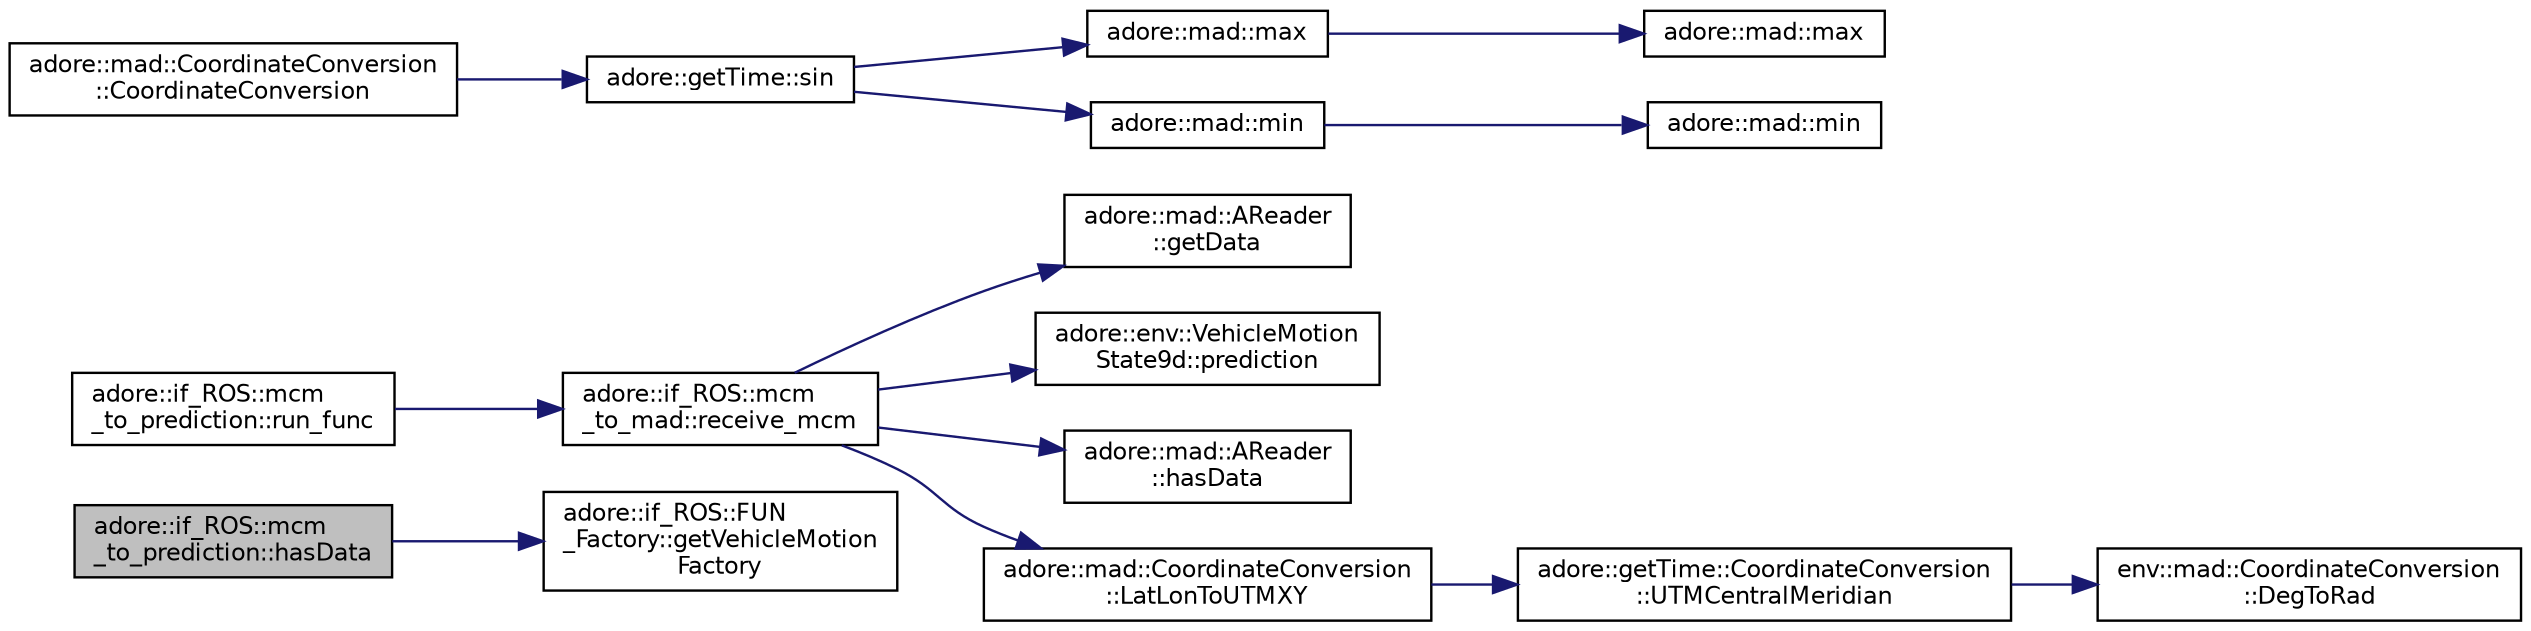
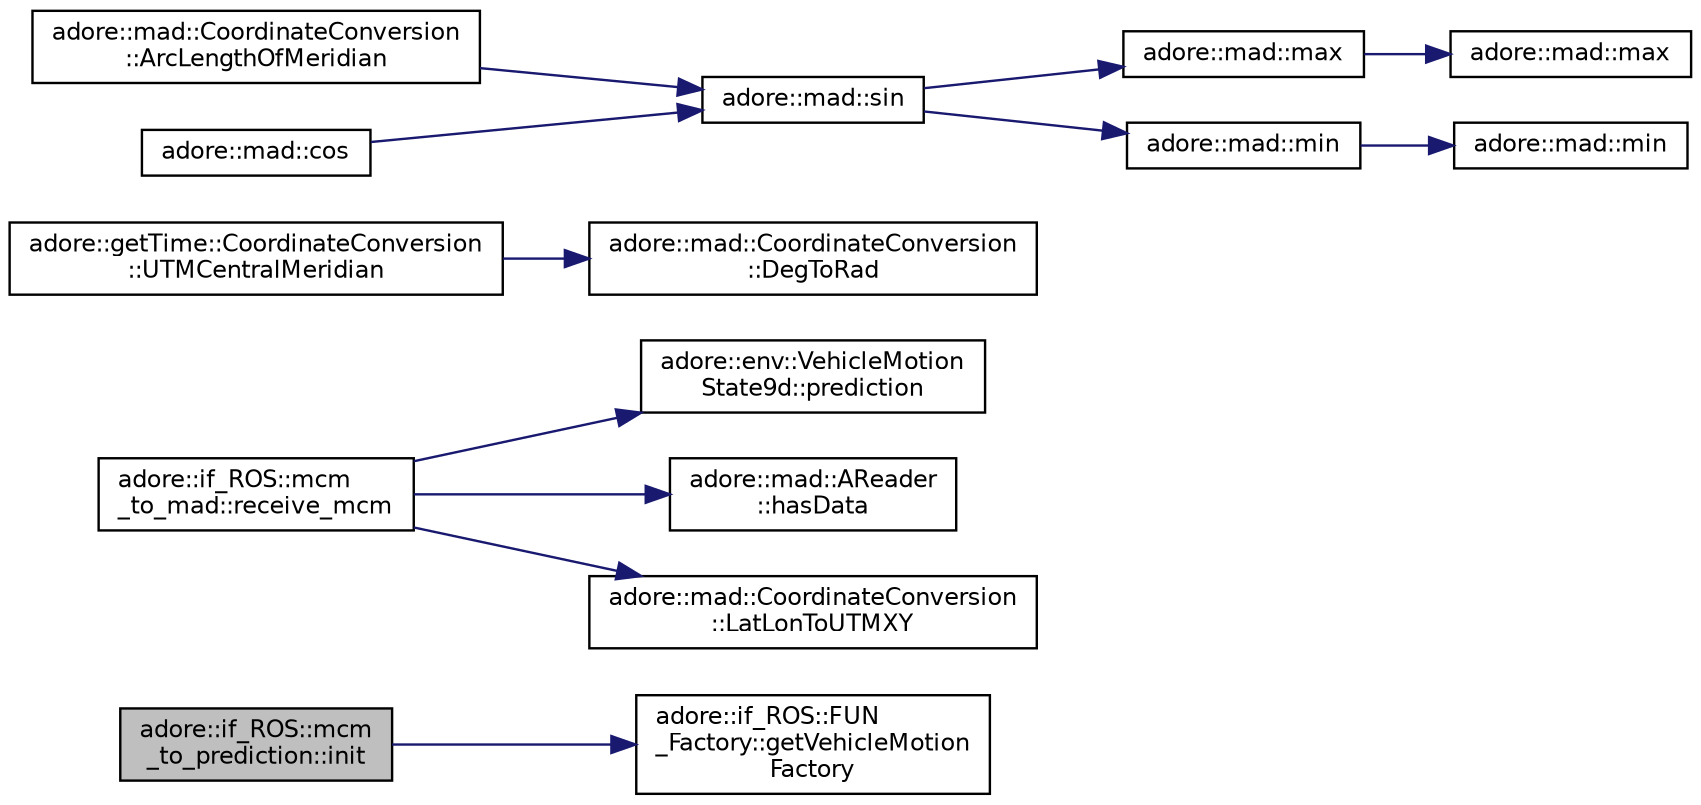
node "adore::mad::CoordinateConversion ::CoordinateConversion": label "adore::mad::CoordinateConversion ::CoordinateConversion" -> "adore::mad::CoordinateConversion ::ArcLengthOfMeridian"
node "adore::getTime::sin": label "adore::getTime::sin" -> "adore::mad::sin"
node "adore::mad::cos": added
node "adore::mad::AReader ::getData": removed
node "adore::if_ROS::mcm _to_prediction::run_func": removed
node "adore::if_ROS::mcm _to_prediction::hasData": label "adore::if_ROS::mcm _to_prediction::hasData" -> "adore::if_ROS::mcm _to_prediction::init"
edge "adore::mad::CoordinateConversion ::LatLonToUTMXY" -> "adore::getTime::CoordinateConversion ::UTMCentralMeridian": removed
node "env::mad::CoordinateConversion ::DegToRad": label "env::mad::CoordinateConversion ::DegToRad" -> "adore::mad::CoordinateConversion ::DegToRad"
